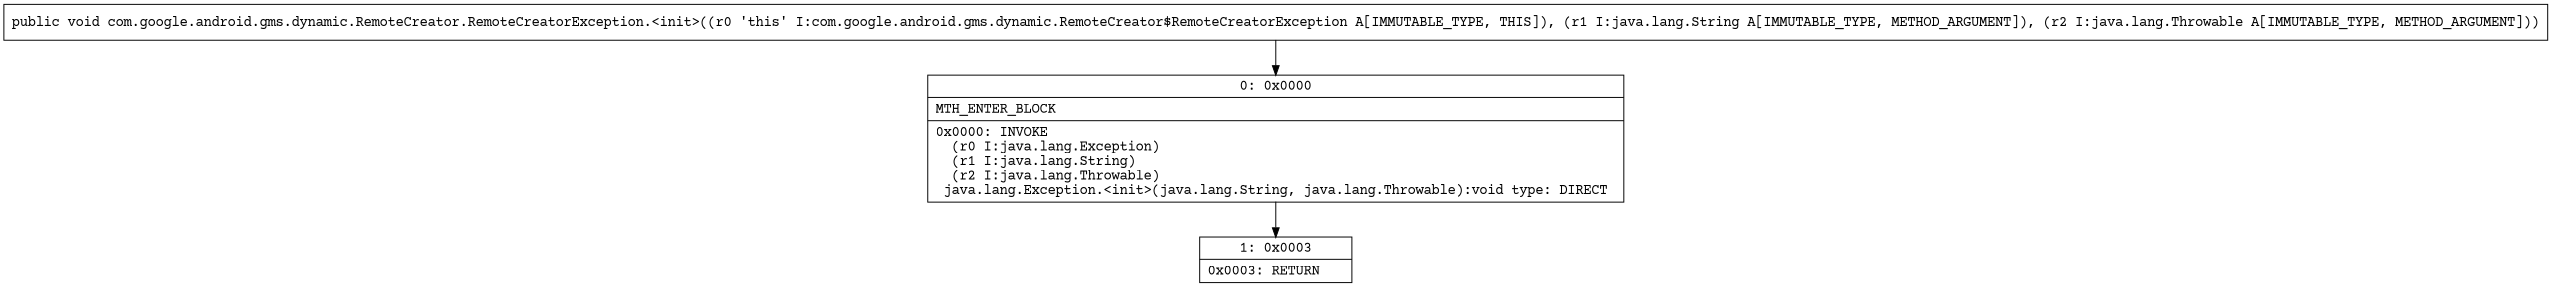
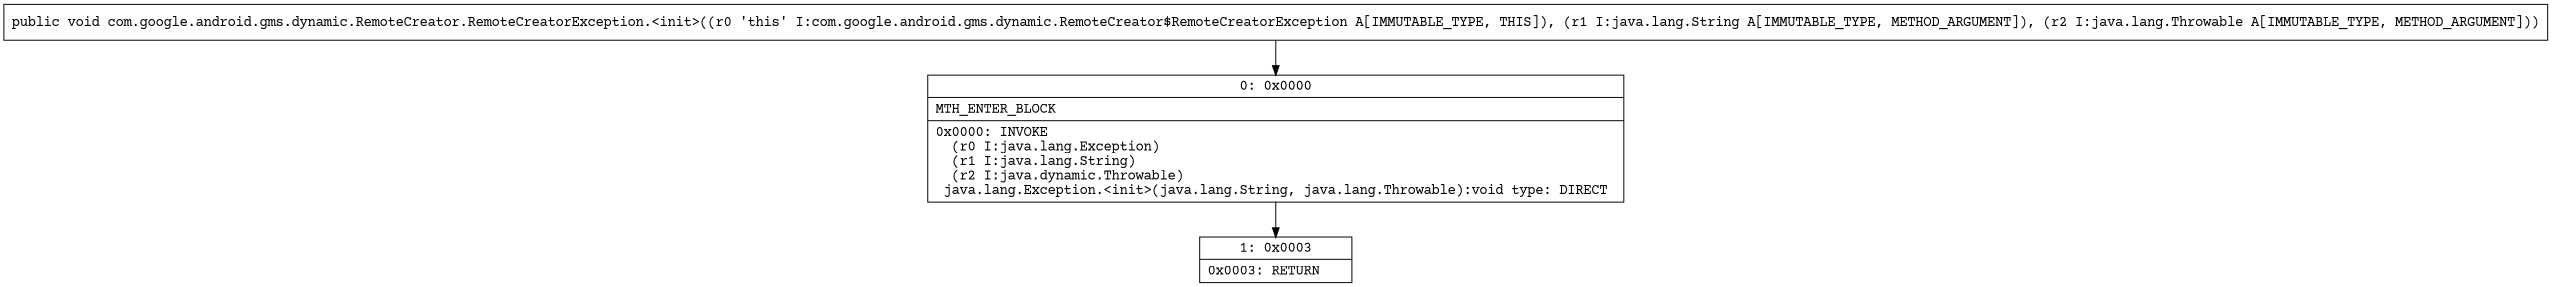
node "0: 0x0000": text "(r2 I:java.lang.Throwable)" -> "(r2 I:java.dynamic.Throwable)"
